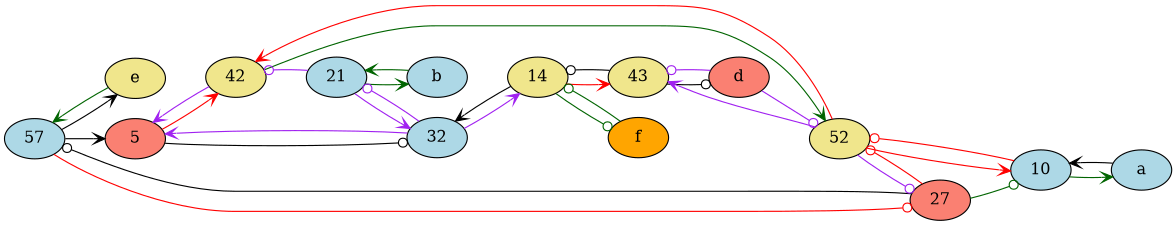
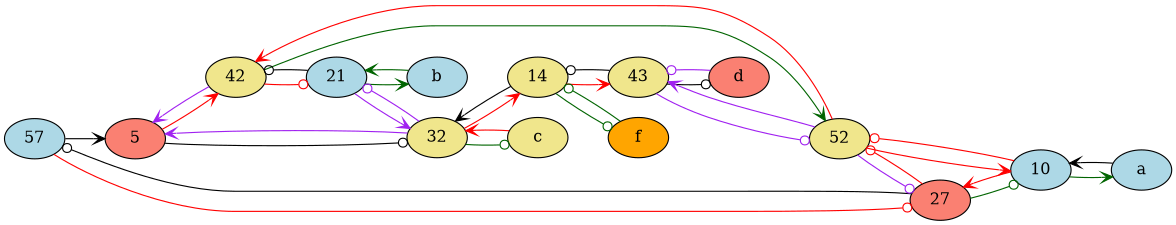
edge "21" -> "42": color purple -> black
node "e": removed
edge "42" -> "21": added
edge "d" -> "52": now "43" -> "52"
edge "32" -> "14": color purple -> red
node "32": fillcolor lightblue -> khaki
node "c": added
edge "10" -> "27": added
